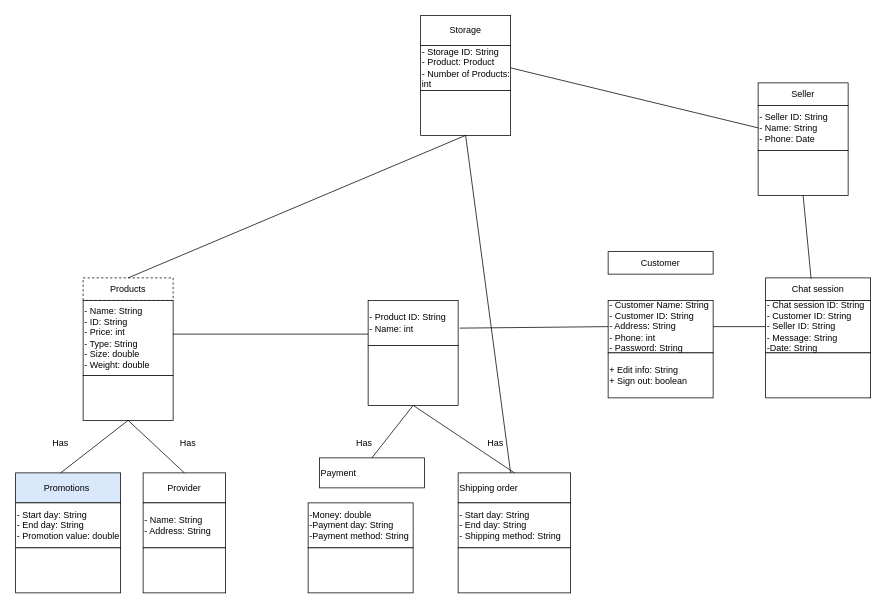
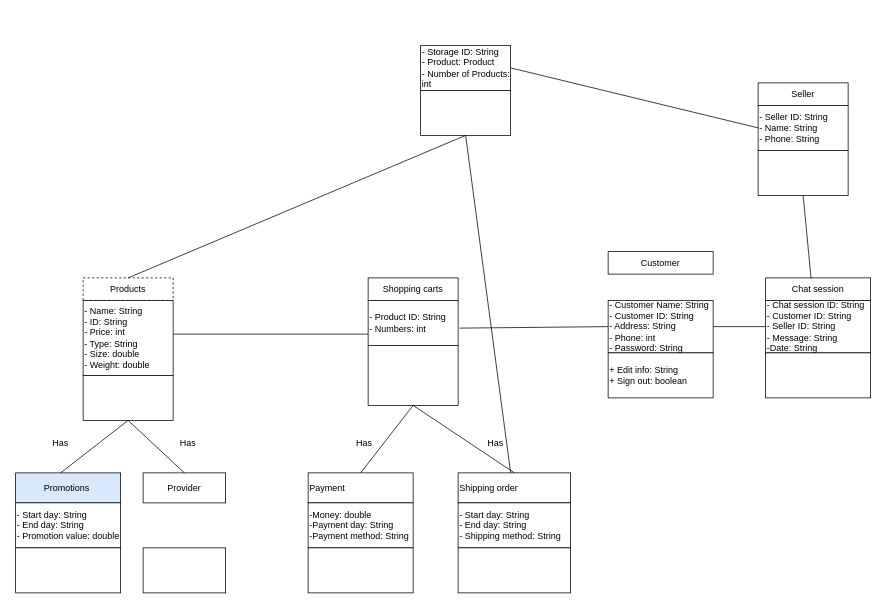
node "Storage": removed
node "- Seller ID: String - Name: String - Phone: Date": label "- Seller ID: String - Name: String - Phone: Date" -> "- Seller ID: String - Name: String - Phone: String"
node "Shopping carts": added
node "- Product ID: String - Name: int": label "- Product ID: String - Name: int" -> "- Product ID: String - Numbers: int"
node "Payment": moved (372, 473) -> (360, 488)
node "- Name: String - Address: String": removed
